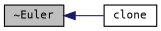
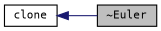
edge "clone" -> "~Euler": reversed
